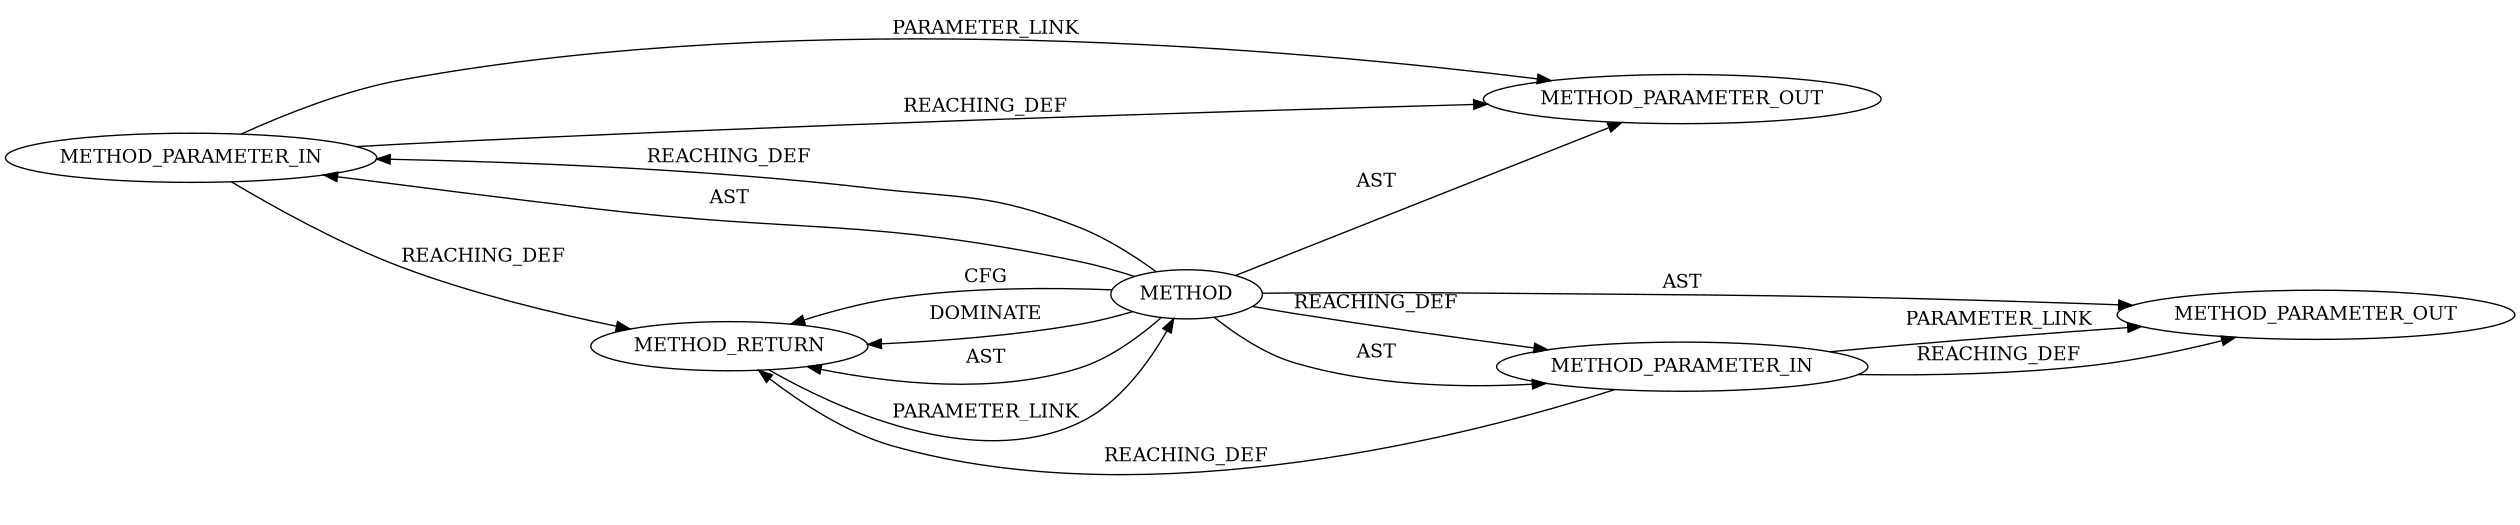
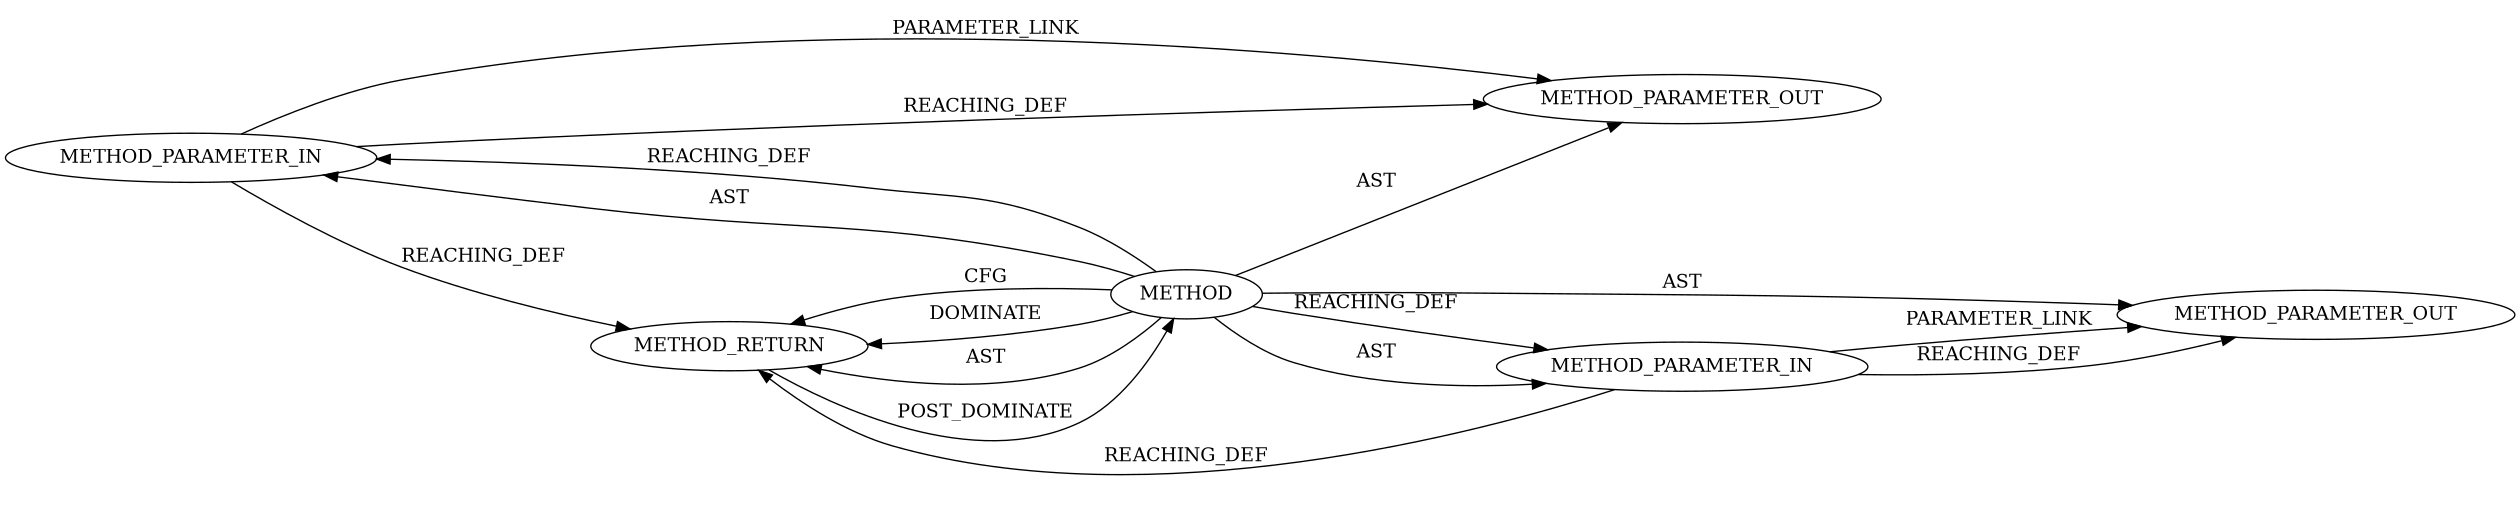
edge "METHOD_RETURN" -> "METHOD": label "PARAMETER_LINK" -> "POST_DOMINATE"
